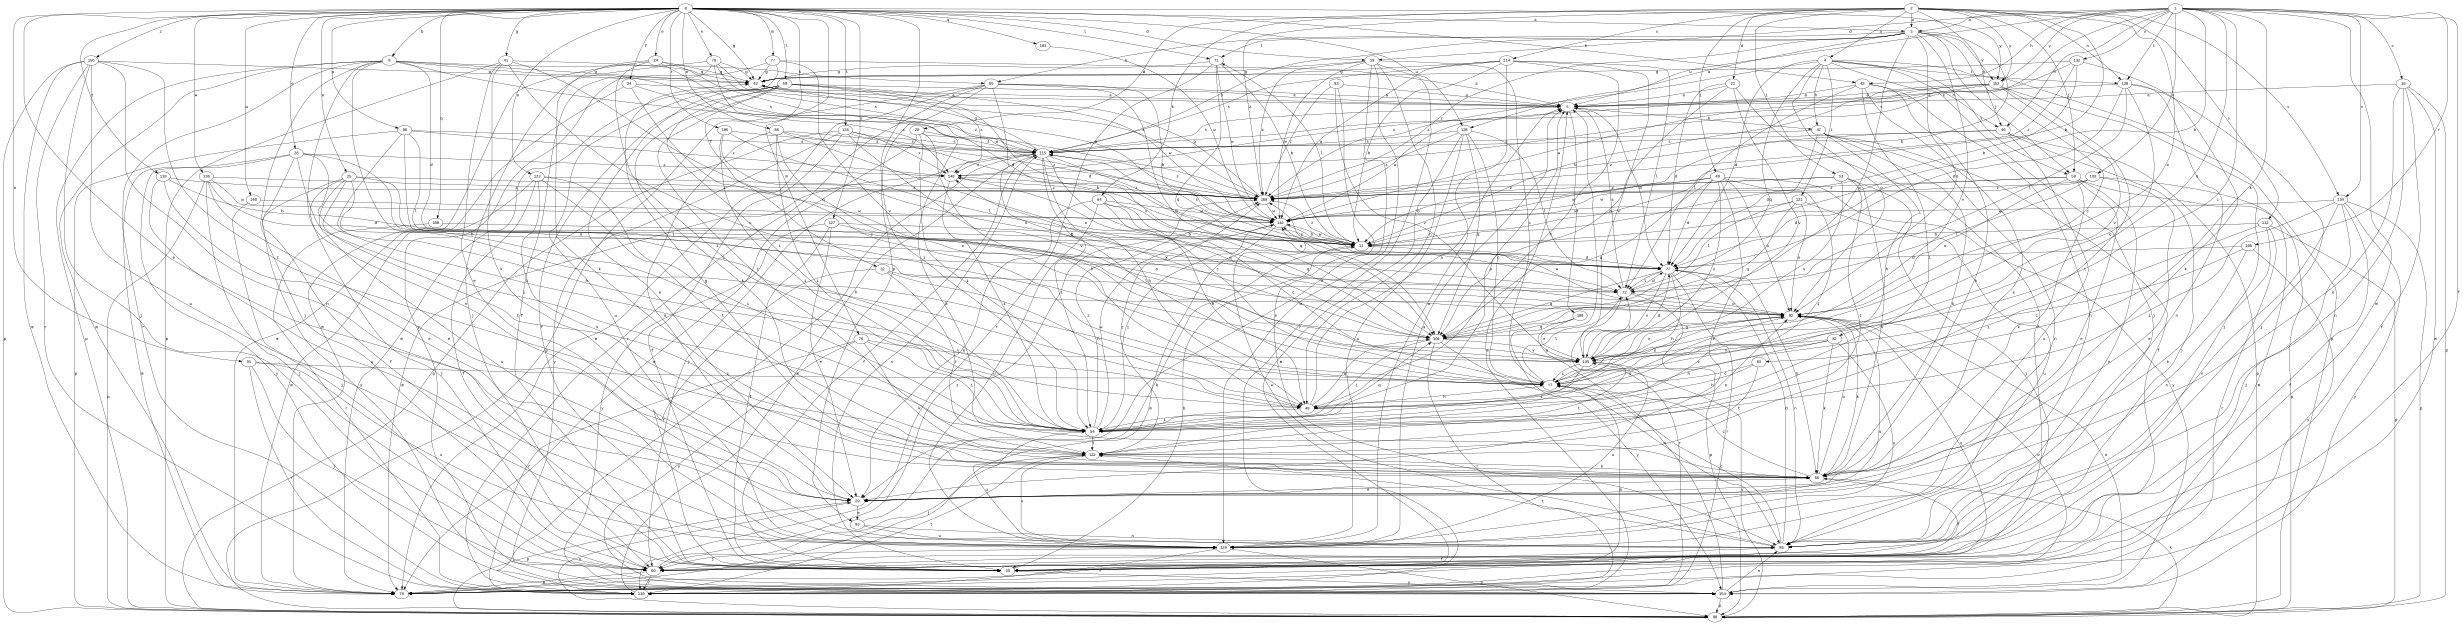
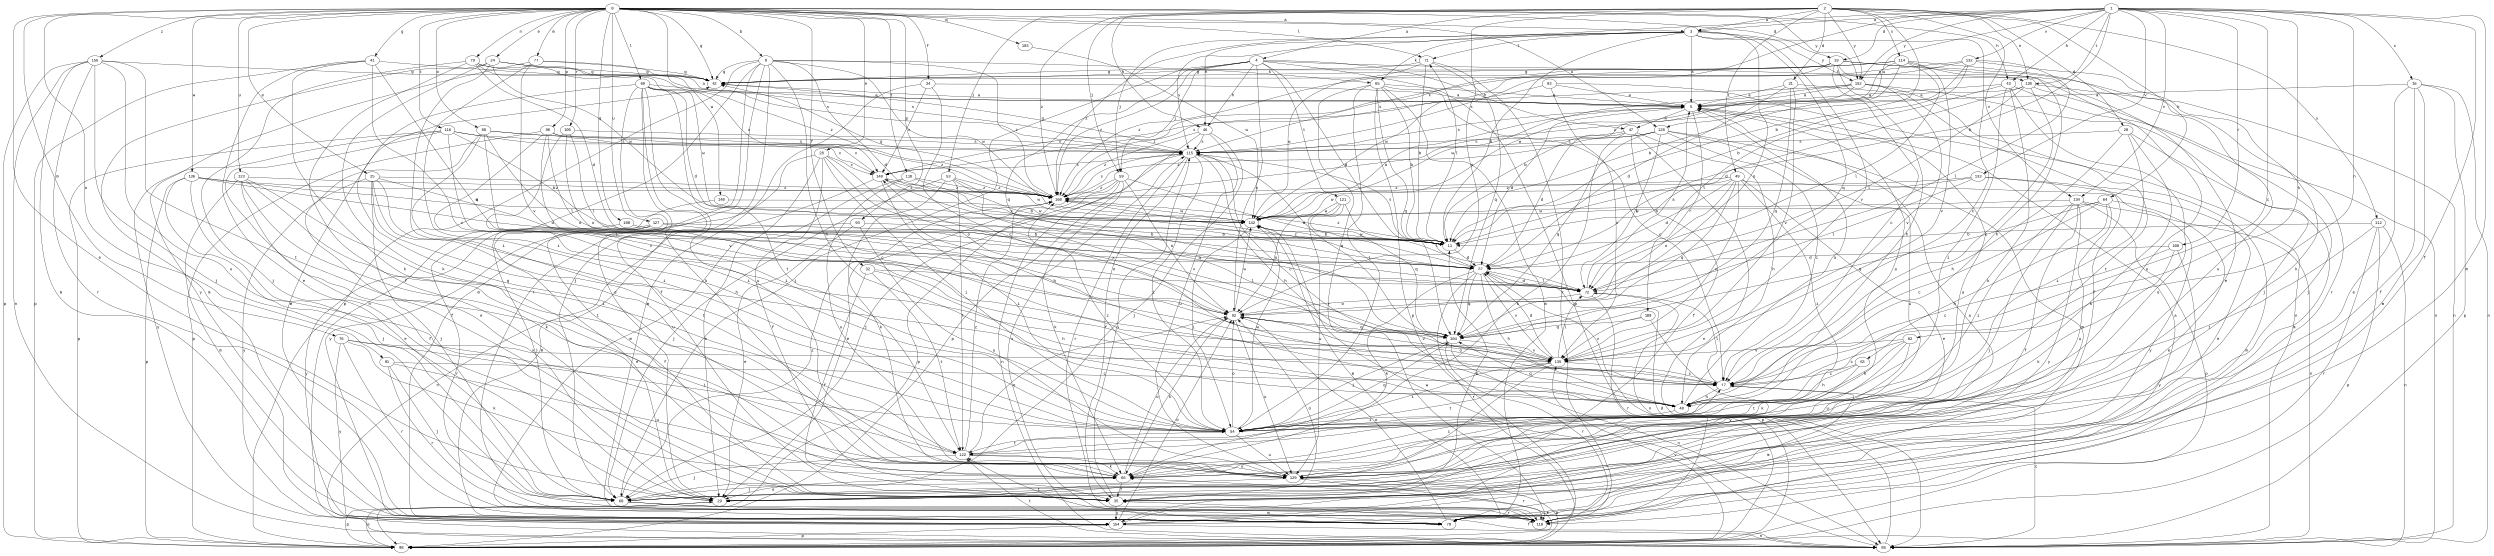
edge "132" -> "72": added, label "l"
edge "29" -> "93": reversed
